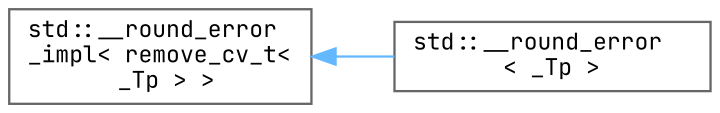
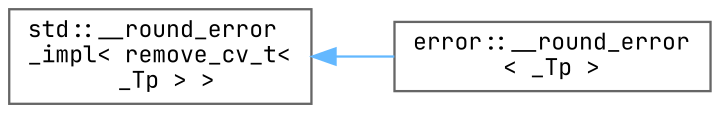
node "std::__round_error < _Tp >": label "std::__round_error < _Tp >" -> "error::__round_error < _Tp >"
